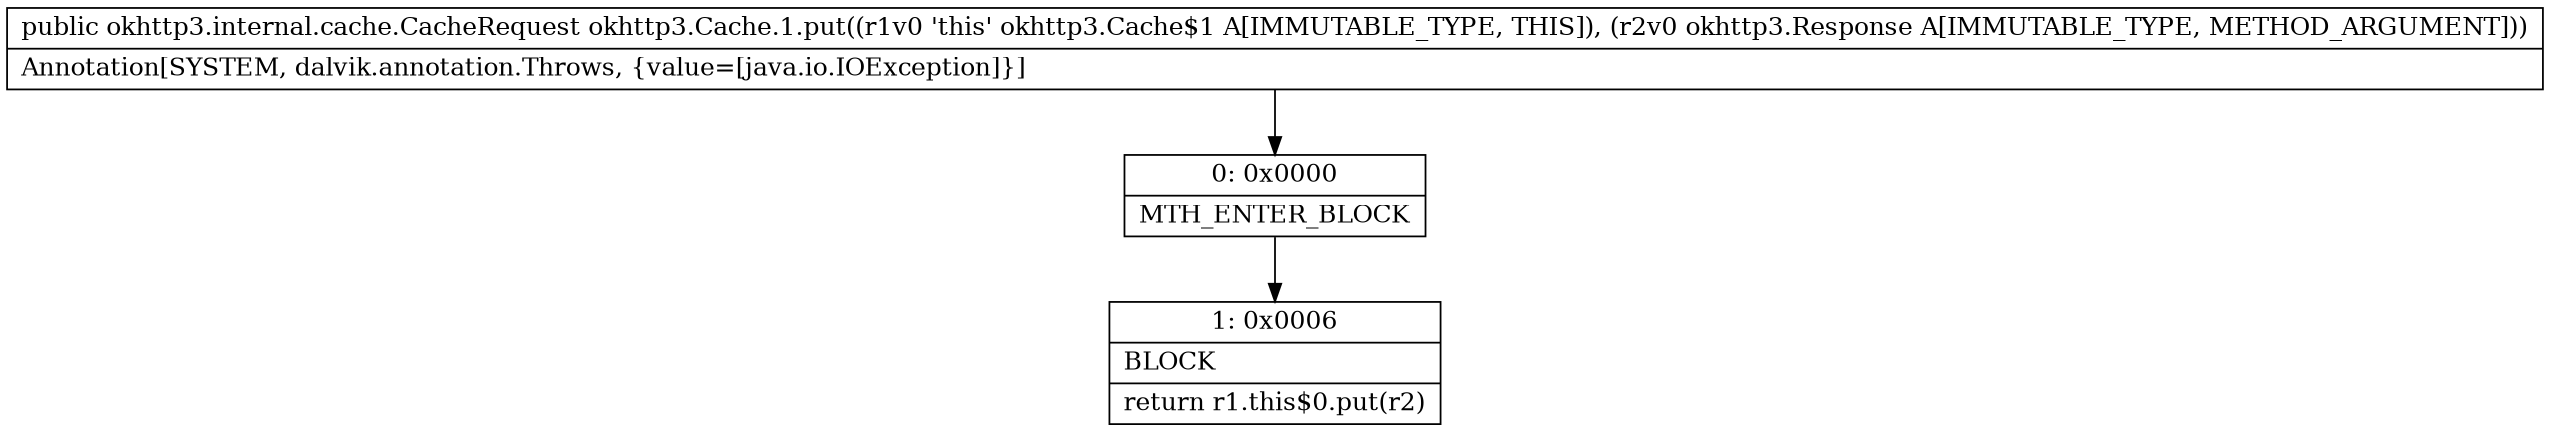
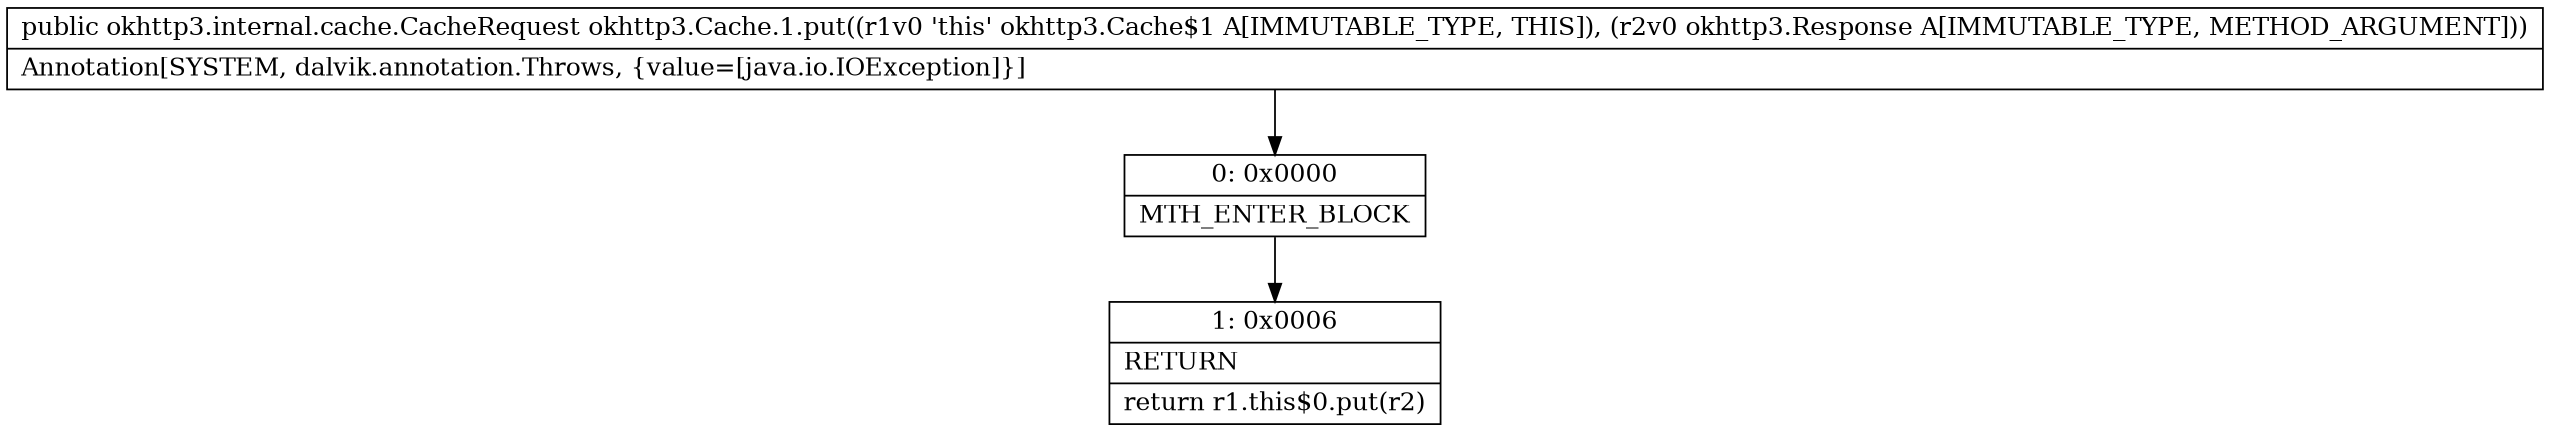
node "1: 0x0006": text "BLOCK" -> "RETURN"
